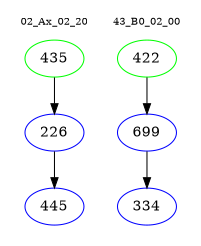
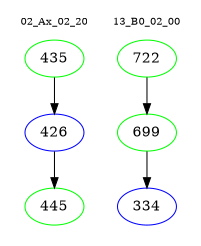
cluster "43_B0_02_00": label "43_B0_02_00" -> "13_B0_02_00"
node "422": label "422" -> "722"
node "226": label "226" -> "426"
node "699": color blue -> green
node "445": color blue -> green
